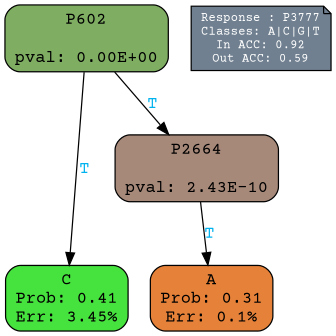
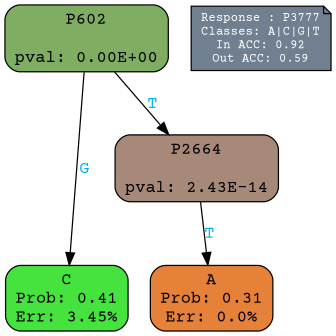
edge "P602 pval: 0.00E+00" -> "C Prob: 0.41 Err: 3.45%": label "T" -> "G"
node "P2664 pval: 2.43E-10": label "P2664 pval: 2.43E-10" -> "P2664 pval: 2.43E-14"
node "A Prob: 0.31 Err: 0.1%": label "A Prob: 0.31 Err: 0.1%" -> "A Prob: 0.31 Err: 0.0%"
